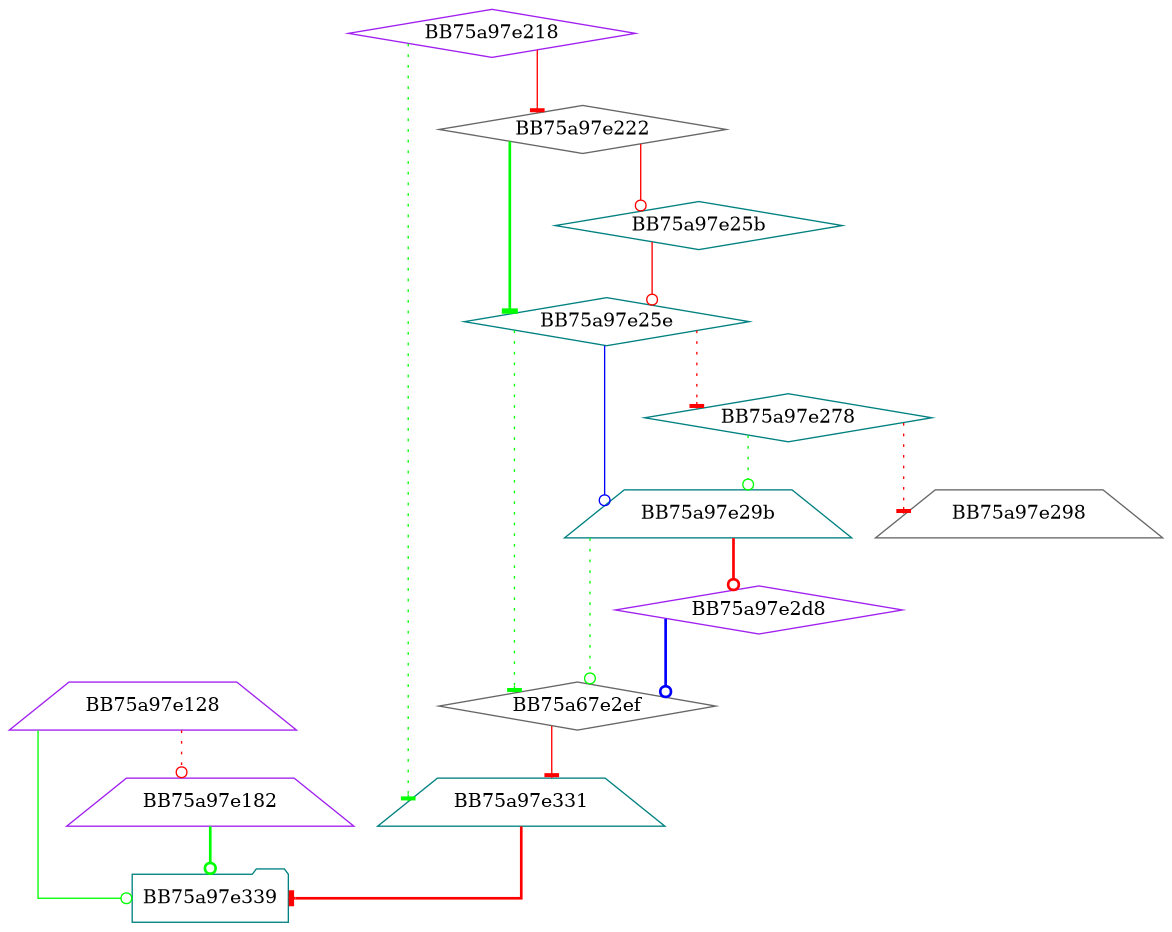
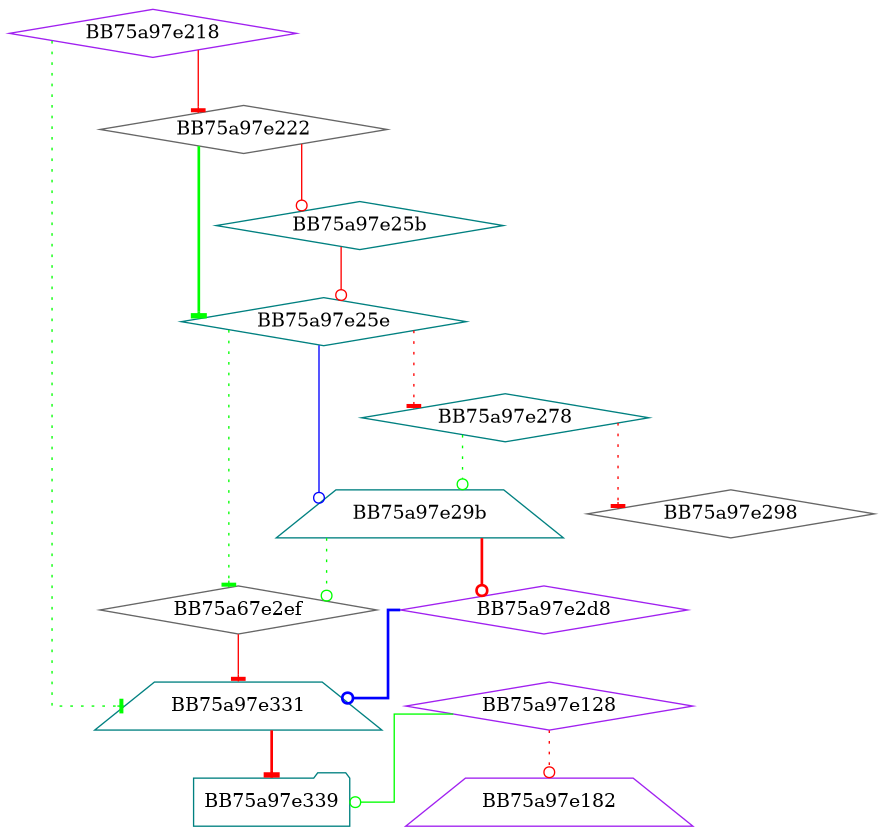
node "BB75a97e298": shape trapezium -> diamond
edge "BB75a97e2d8" -> "BB75a67e2ef": now "BB75a97e2d8" -> "BB75a97e331"
node "BB75a97e128": shape trapezium -> diamond
edge "BB75a97e182" -> "BB75a97e339": removed
